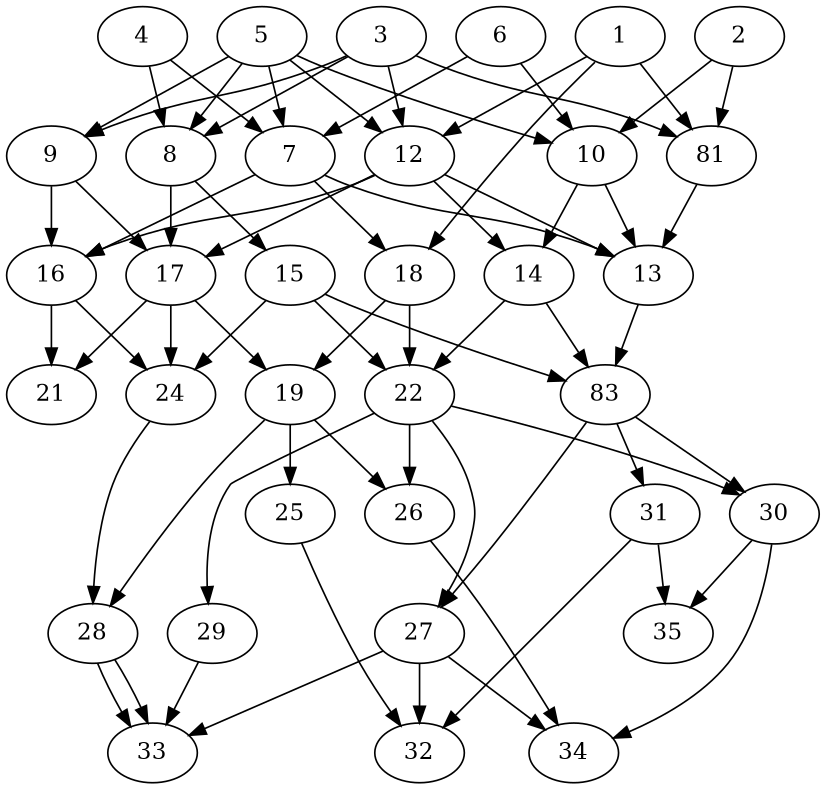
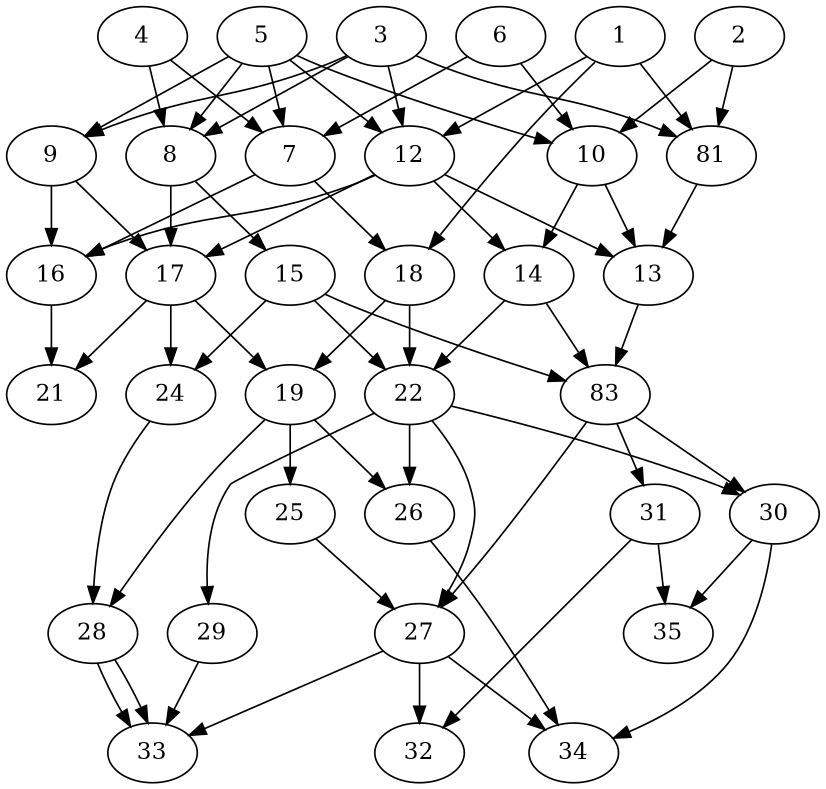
edge "7" -> "13": removed
edge "16" -> "24": removed
edge "25" -> "32": now "25" -> "27"
